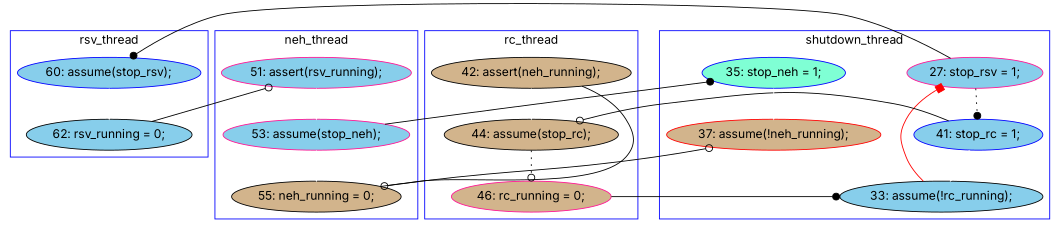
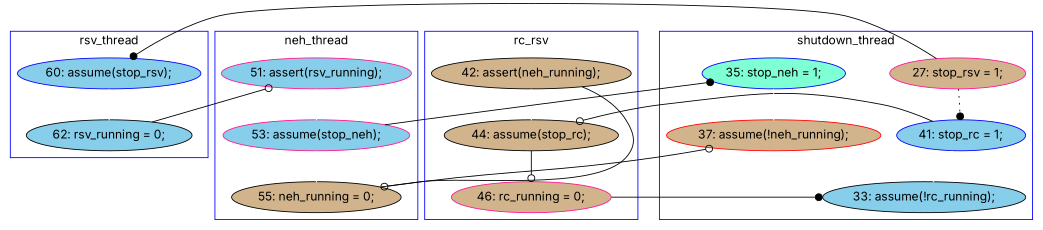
cluster "rc_thread": label "rc_thread" -> "rc_rsv"
node "27: stop_rsv = 1;": fillcolor skyblue -> tan
edge "33: assume(!rc_running);" -> "27: stop_rsv = 1;": removed
edge "44: assume(stop_rc);" -> "46: rc_running = 0;": style dotted -> solid
